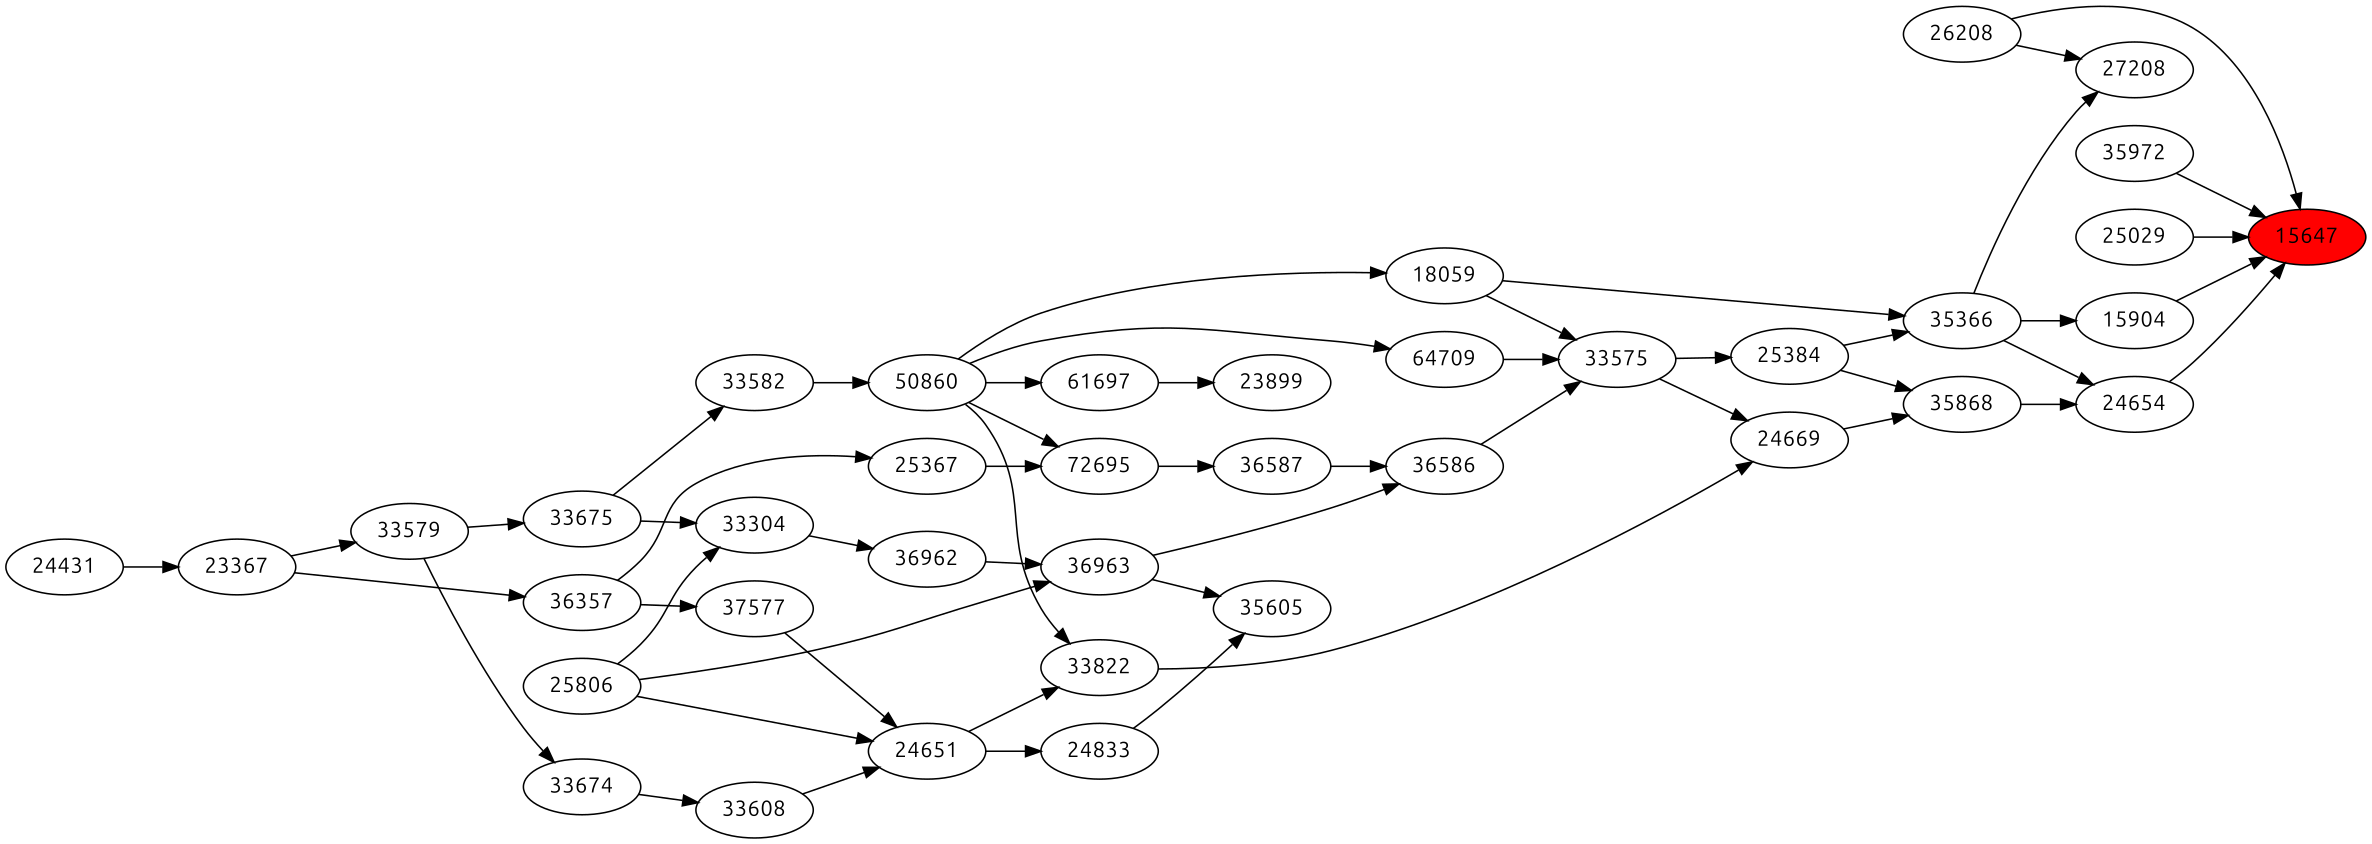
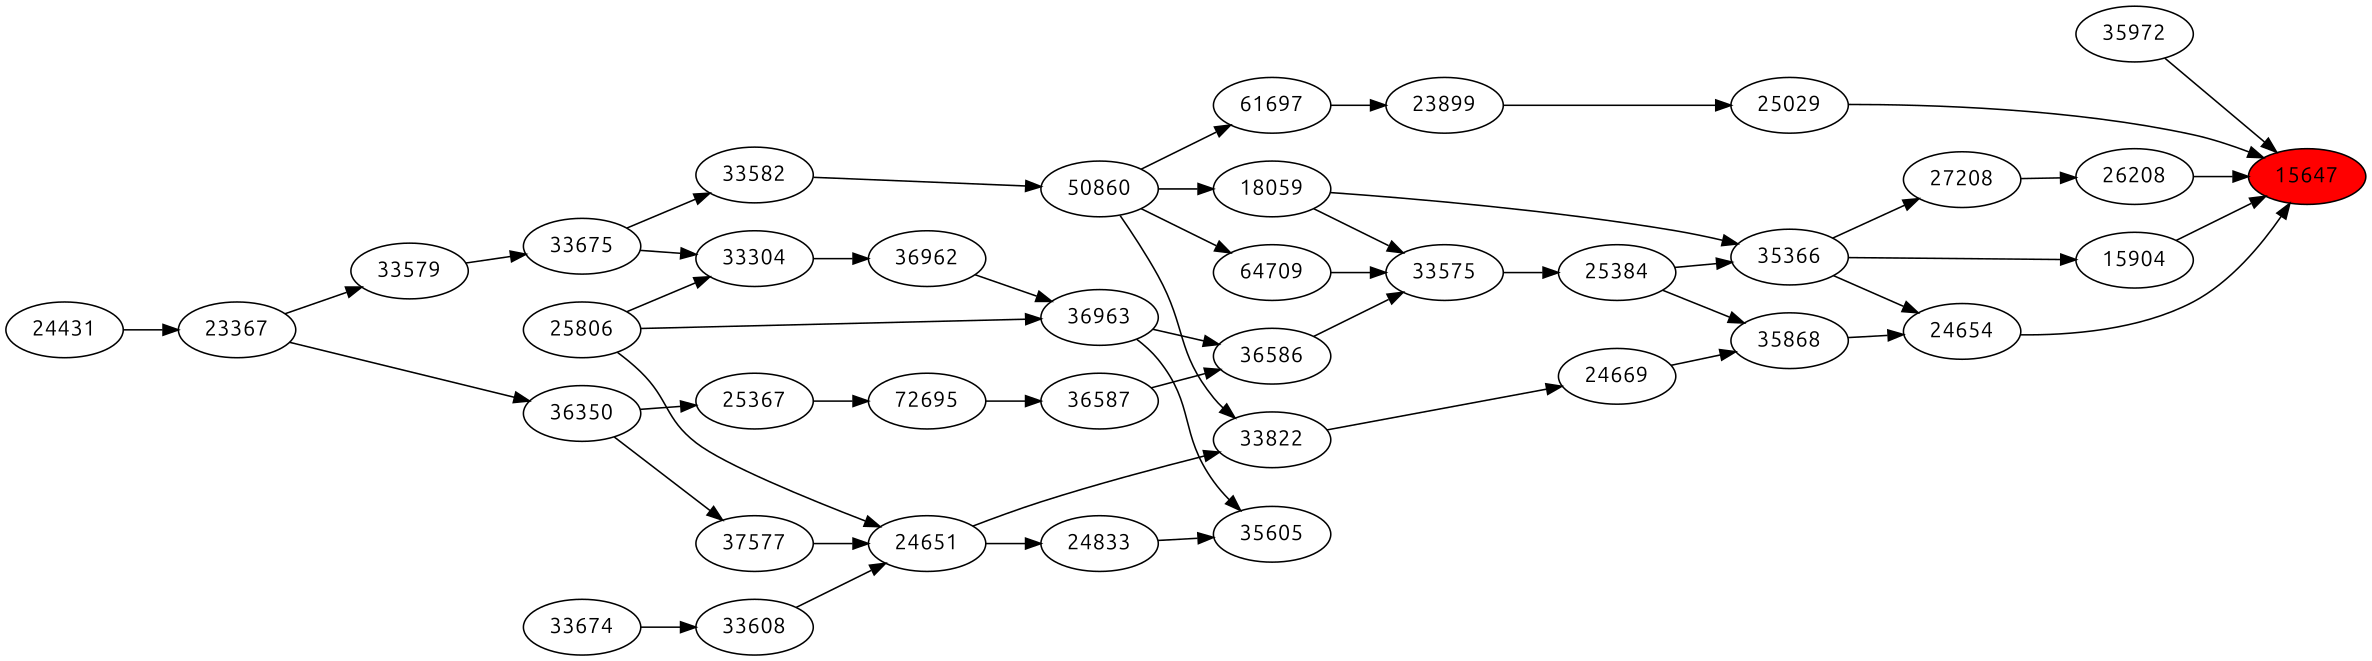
edge "26208" -> "27208": reversed
edge "23899" -> "25029": added
edge "33575" -> "24669": removed
edge "50860" -> "72695": removed
node "36357": label "36357" -> "36350"
edge "33579" -> "33674": removed
